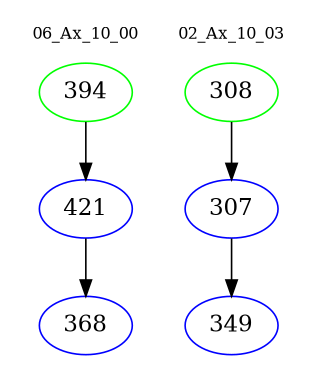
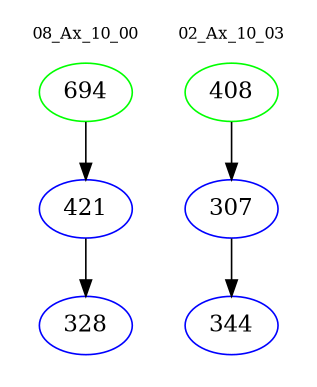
cluster "06_Ax_10_00": label "06_Ax_10_00" -> "08_Ax_10_00"
node "394": label "394" -> "694"
node "308": label "308" -> "408"
node "368": label "368" -> "328"
node "349": label "349" -> "344"
